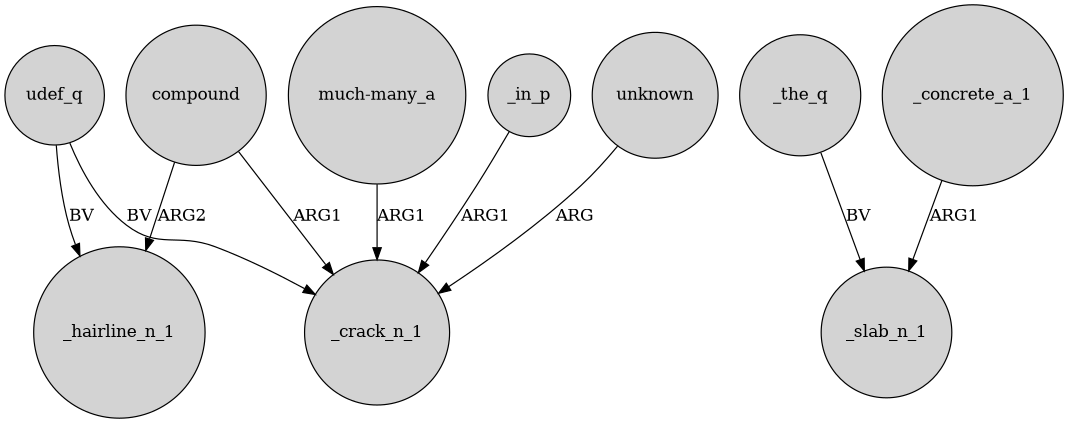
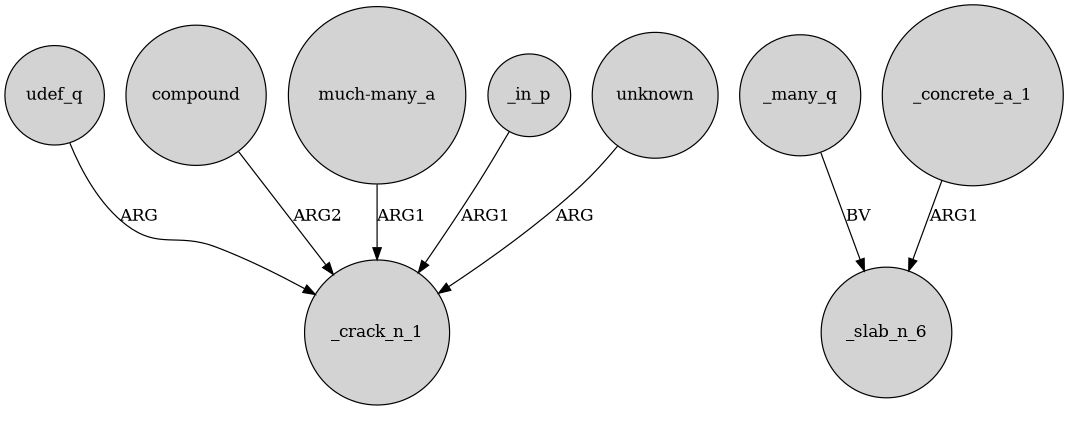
node "_the_q": label "_the_q" -> "_many_q"
edge "udef_q" -> "_crack_n_1": label "BV" -> "ARG"
edge "compound" -> "_crack_n_1": label "ARG1" -> "ARG2"
node "_hairline_n_1": removed
node "_slab_n_1": label "_slab_n_1" -> "_slab_n_6"
